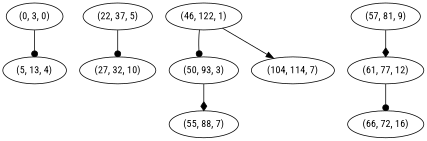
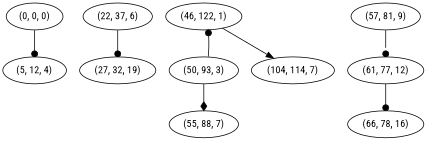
node "(0, 3, 0)": label "(0, 3, 0)" -> "(0, 0, 0)"
node "(22, 37, 5)": label "(22, 37, 5)" -> "(22, 37, 6)"
edge "(57, 81, 9)" -> "(61, 77, 12)": arrowhead diamond -> dot
edge "(46, 122, 1)" -> "(50, 93, 3)": reversed
node "(5, 13, 4)": label "(5, 13, 4)" -> "(5, 12, 4)"
node "(27, 32, 10)": label "(27, 32, 10)" -> "(27, 32, 19)"
node "(66, 72, 16)": label "(66, 72, 16)" -> "(66, 78, 16)"
